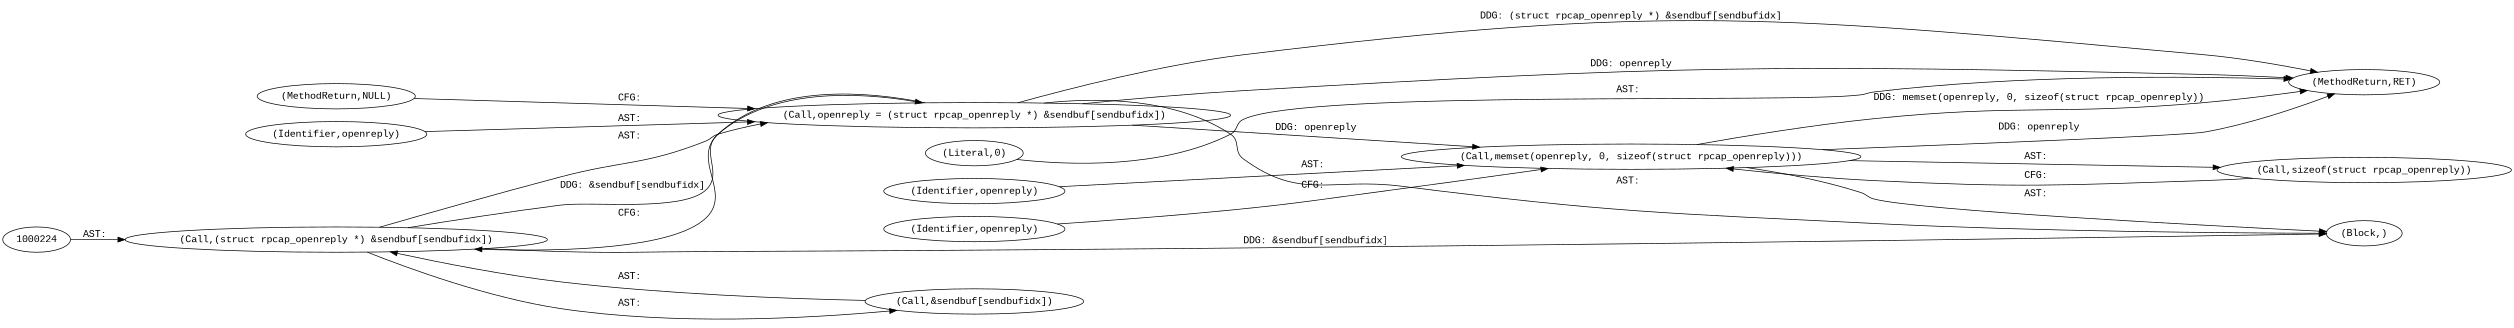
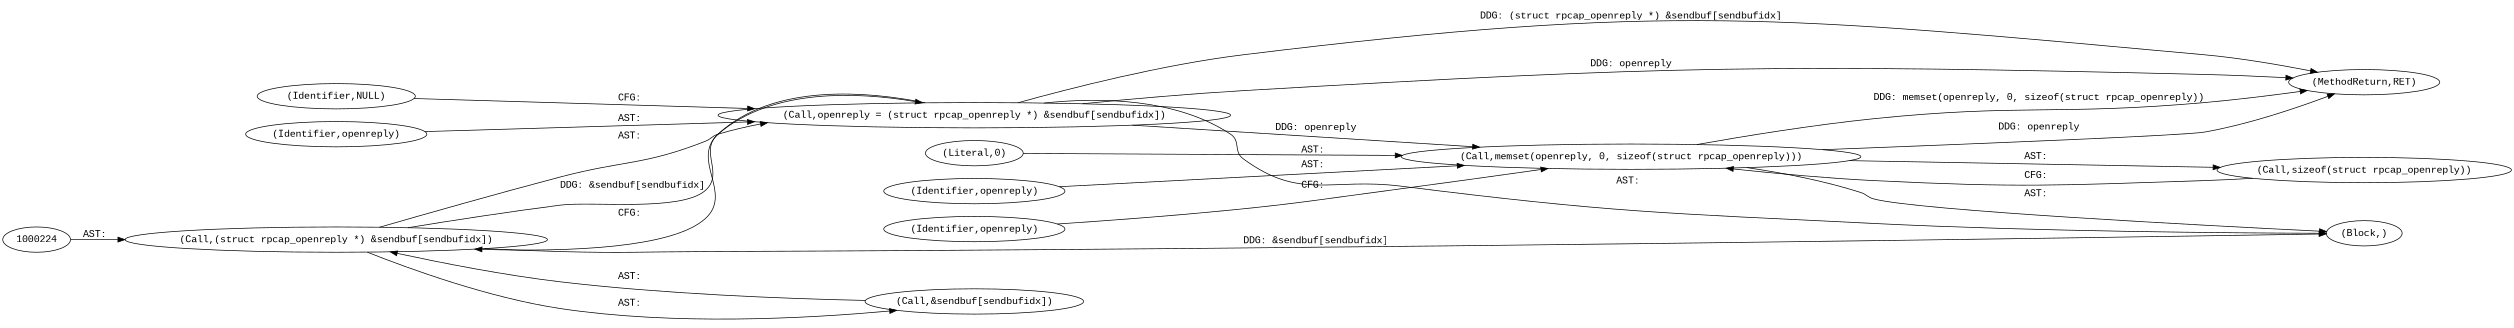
node "(MethodReturn,NULL)": label "(MethodReturn,NULL)" -> "(Identifier,NULL)"
edge "(Literal,0)" -> "(MethodReturn,RET)": now "(Literal,0)" -> "(Call,memset(openreply, 0, sizeof(struct rpcap_openreply)))"
